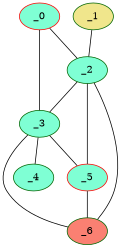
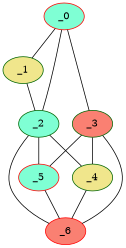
edge "_0" -- "_1": added
edge "_2" -- "_3": now "_2" -- "_4"
node "_3": fillcolor aquamarine -> salmon
node "_4": fillcolor aquamarine -> khaki
edge "_4" -- "_6": added
node "_6": color darkgreen -> red
